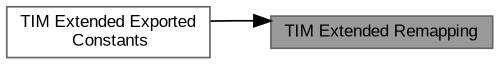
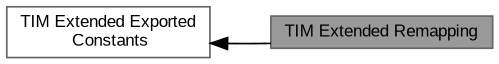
edge "TIM Extended Exported Constants" -> "TIM Extended Remapping": reversed
